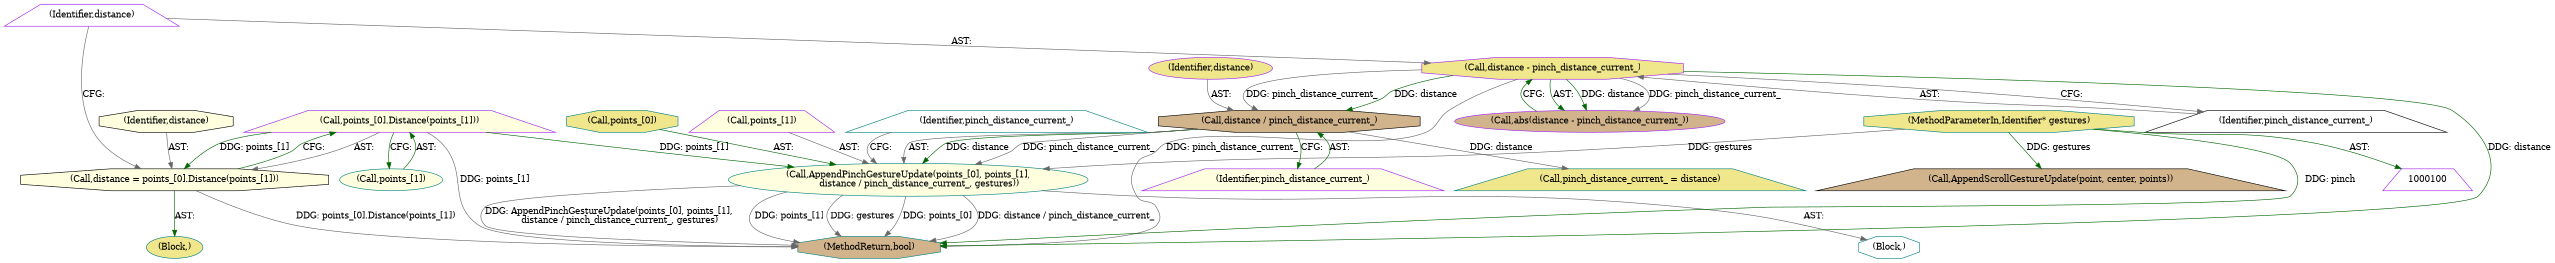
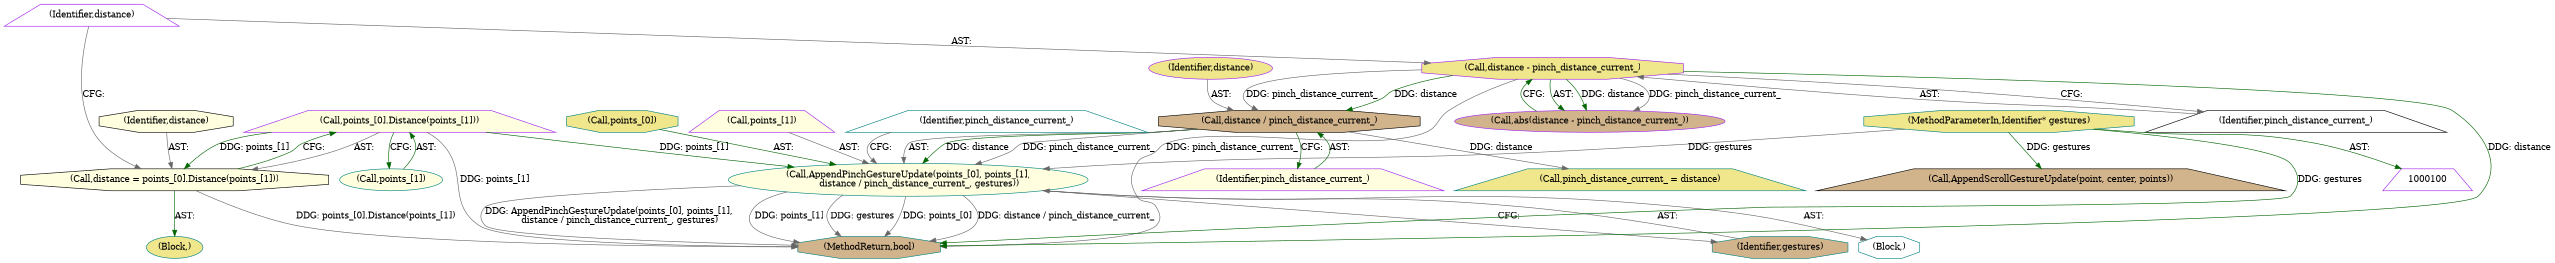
edge "(MethodParameterIn,Identifier* gestures)" -> "(MethodReturn,bool)": label "DDG: pinch" -> "DDG: gestures"
node "(Identifier,gestures)": added
